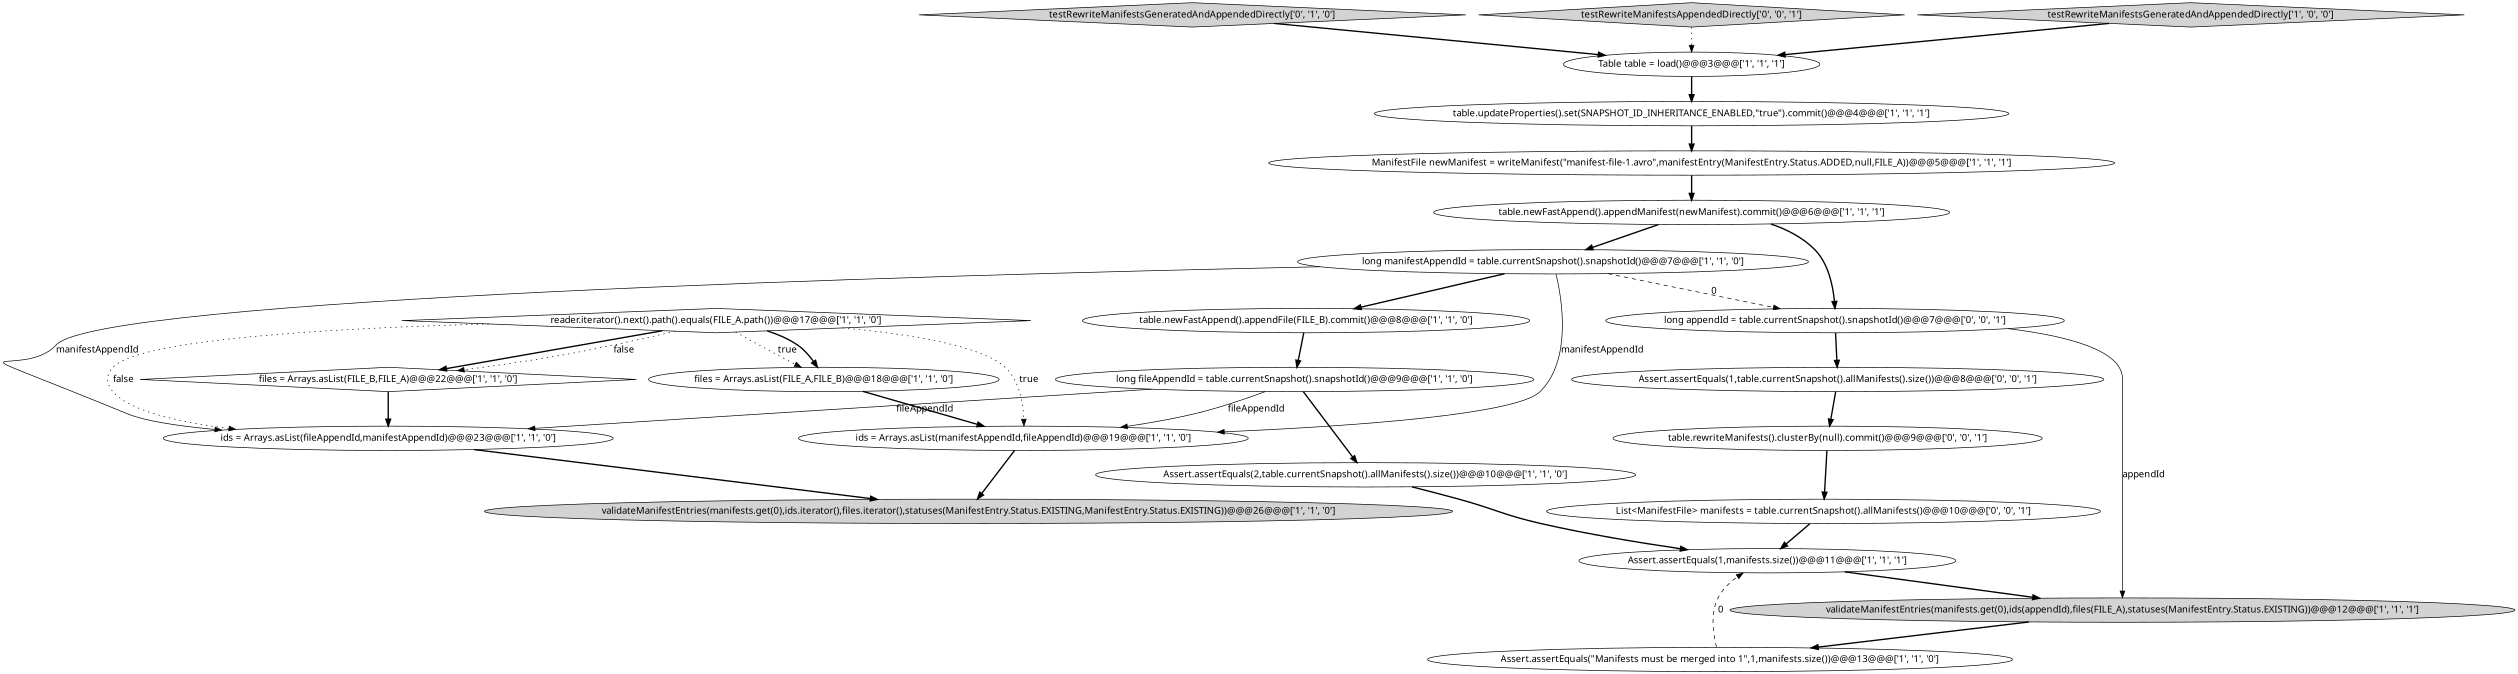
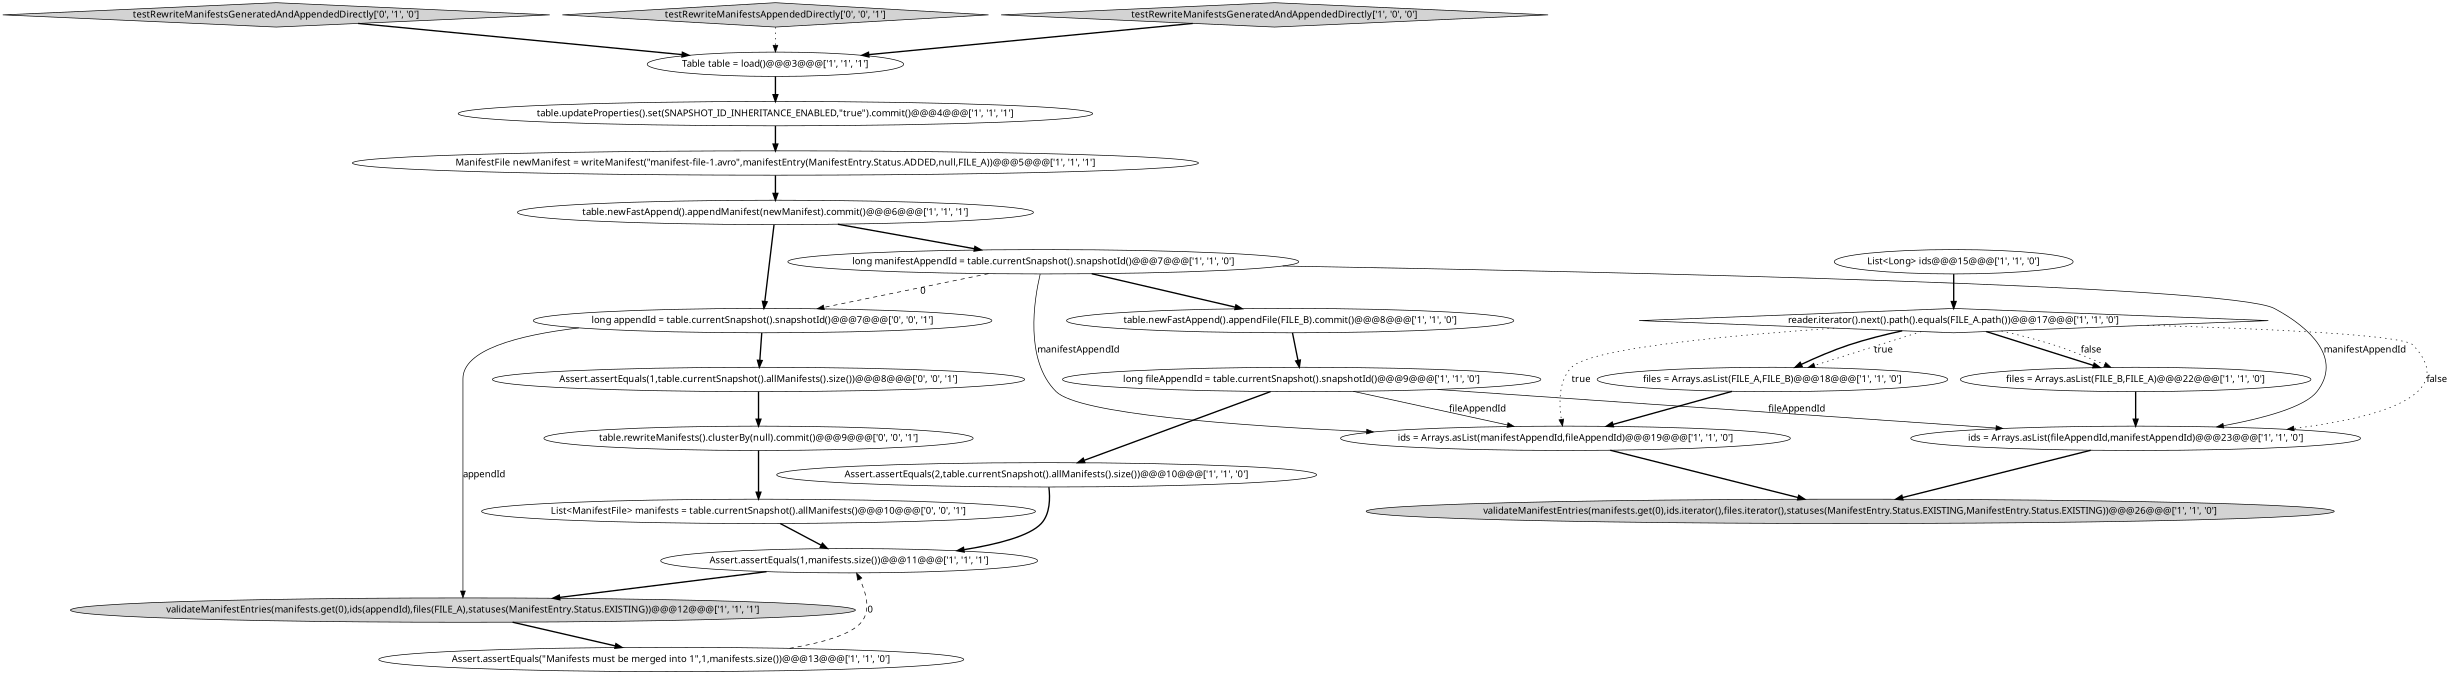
node "List<Long> ids@@@15@@@['1', '1', '0']": added
node "files = Arrays.asList(FILE_B,FILE_A)@@@22@@@['1', '1', '0']": shape diamond -> ellipse
